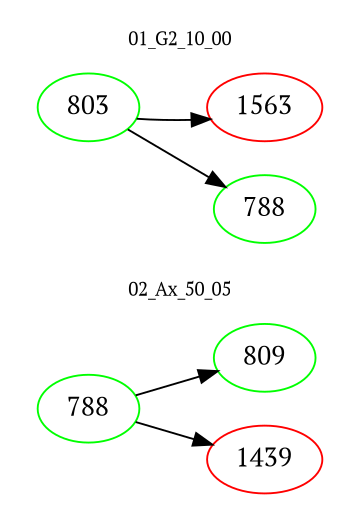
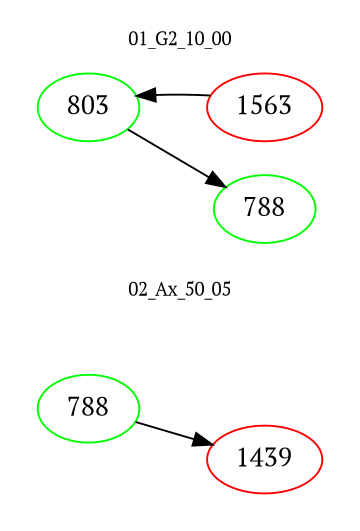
edge "803" -> "1563": reversed
node "809": removed
